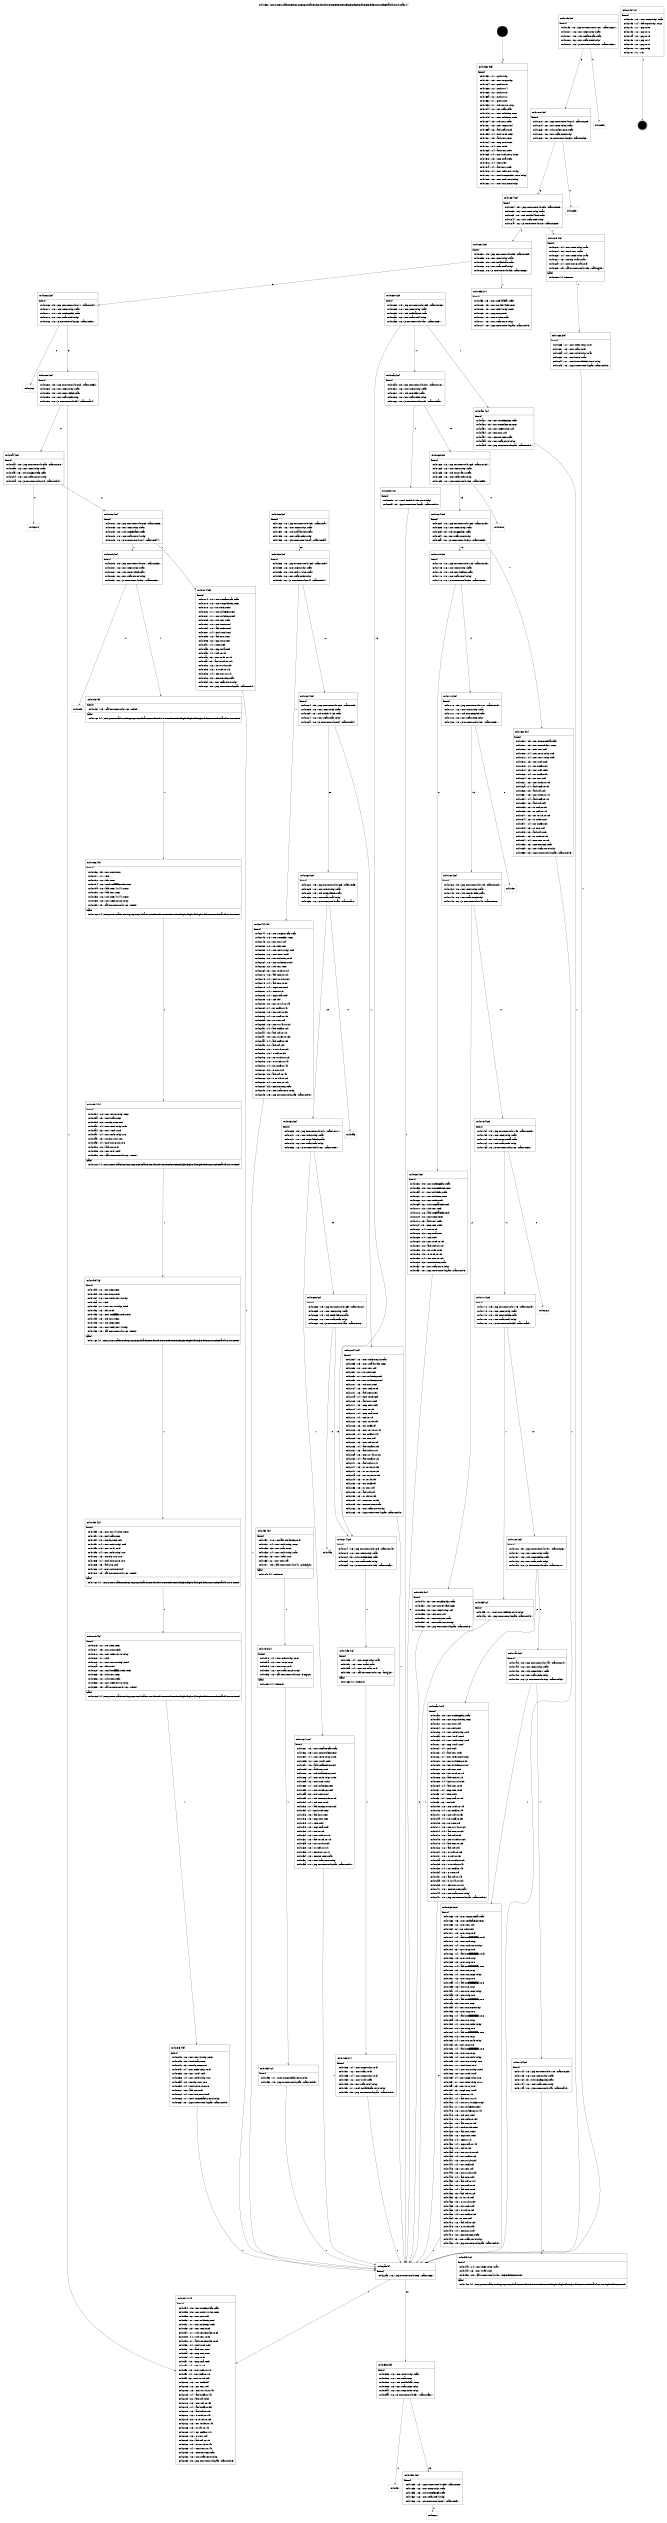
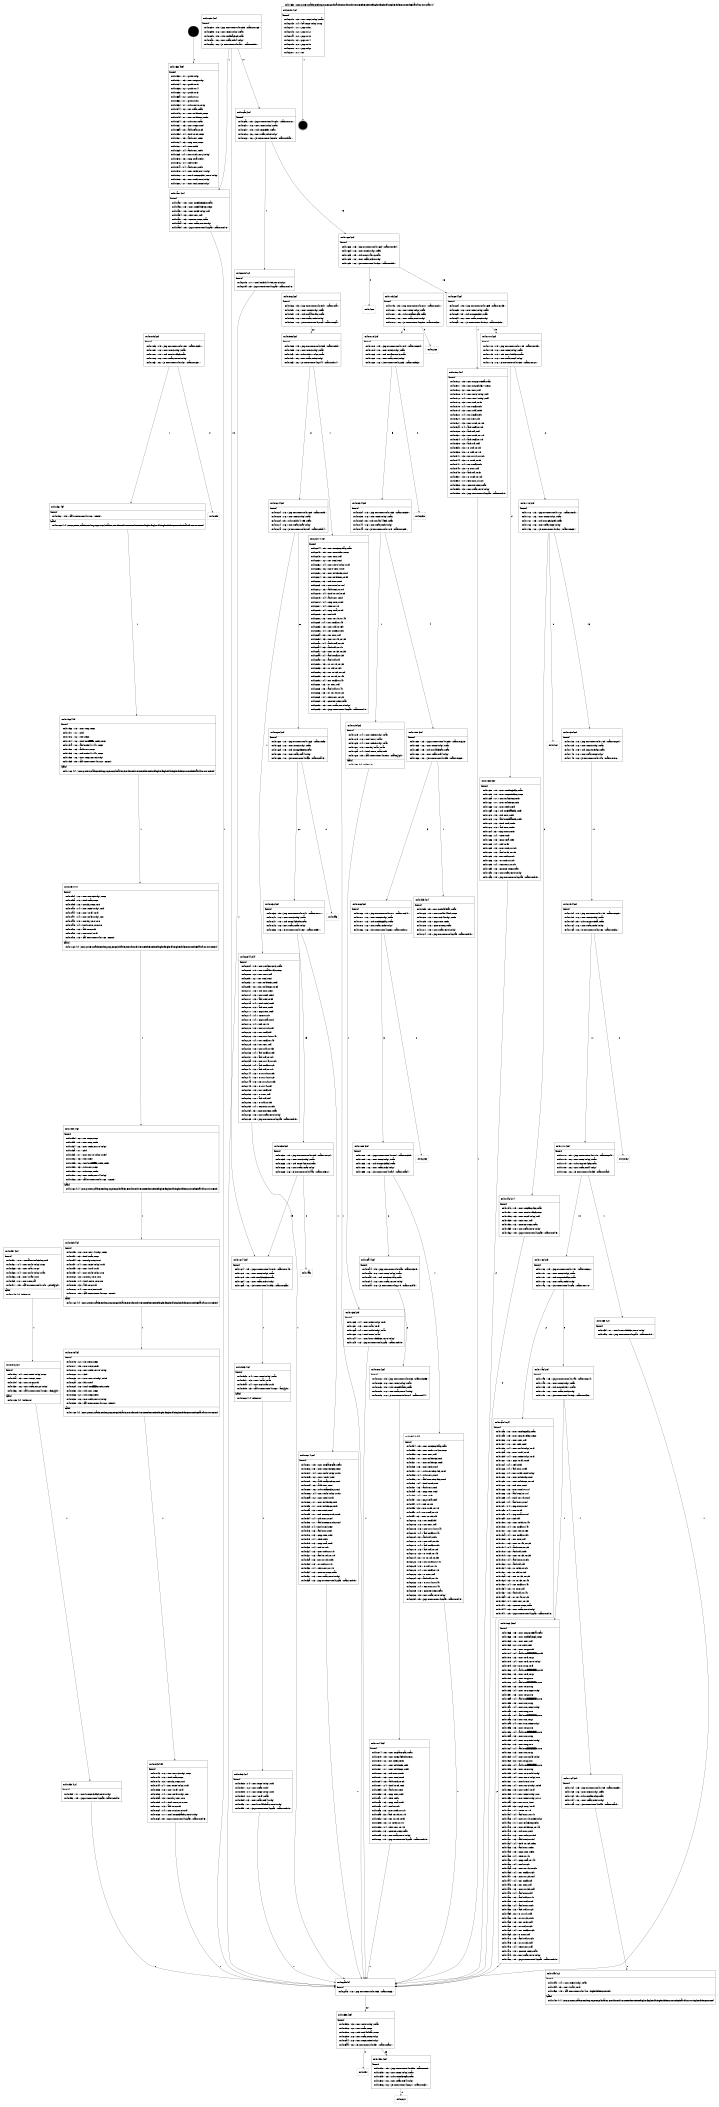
node "0x40227d": removed
edge "0x4018c0 [28]" -> "0x4018dc [28]": removed, label "1"
edge "0x401738 [28]" -> "0x401d4c [27]": now "0x40171c [28]" -> "0x401d4c [27]"
edge "0x4022a5 [5]" -> "0x401fb4 [144]": reversed
